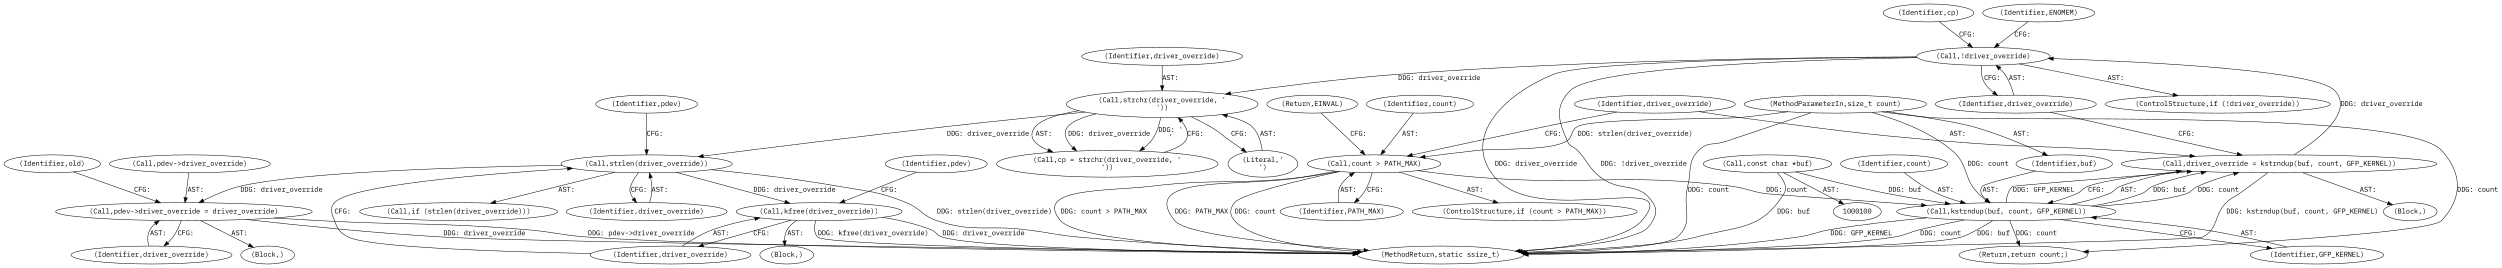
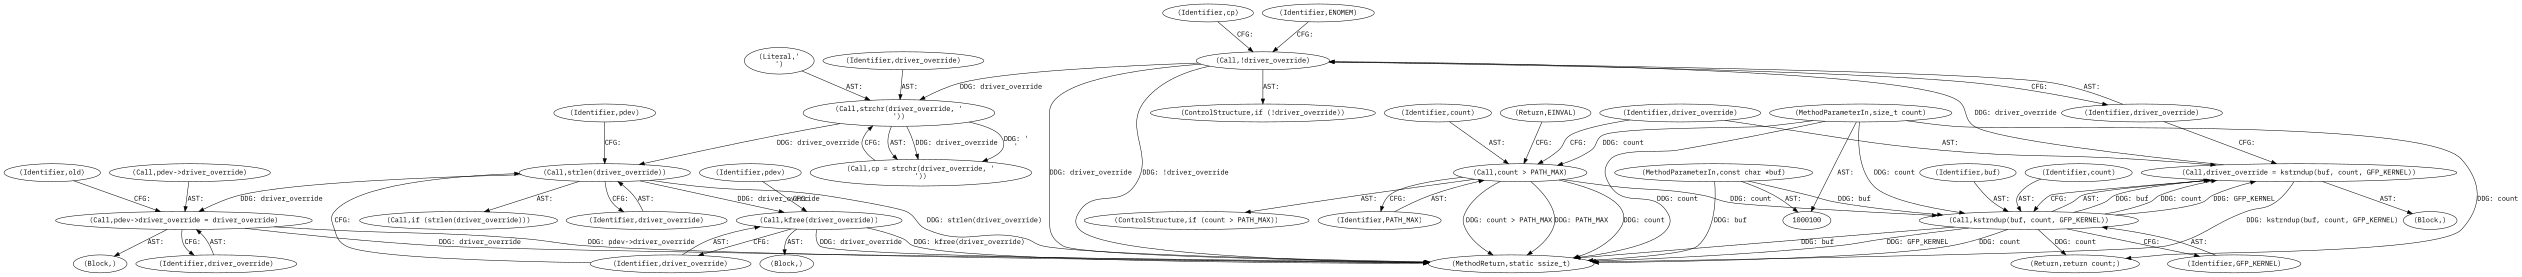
edge "(MethodParameterIn,size_t count)" -> "(Identifier,buf)": now "(MethodParameterIn,size_t count)" -> "1000100"
edge "(Call,strchr(driver_override, ' '))" -> "(Literal,' ')": removed, label "CFG:"
edge "(MethodParameterIn,size_t count)" -> "(Call,count > PATH_MAX)": label "DDG: strlen(driver_override)" -> "DDG: count"
node "(Call,const char *buf)": label "(Call,const char *buf)" -> "(MethodParameterIn,const char *buf)"
